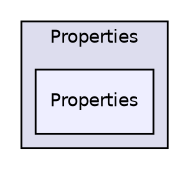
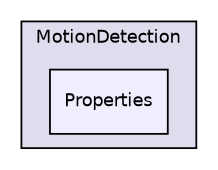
cluster "Properties": label "Properties" -> "MotionDetection"
